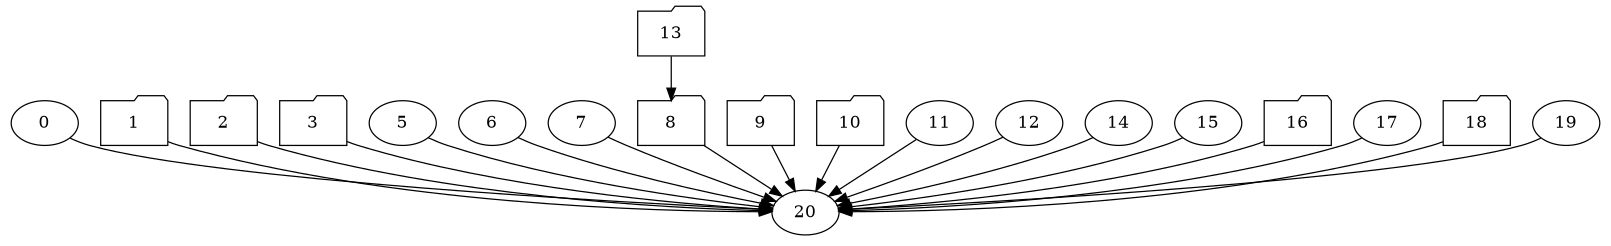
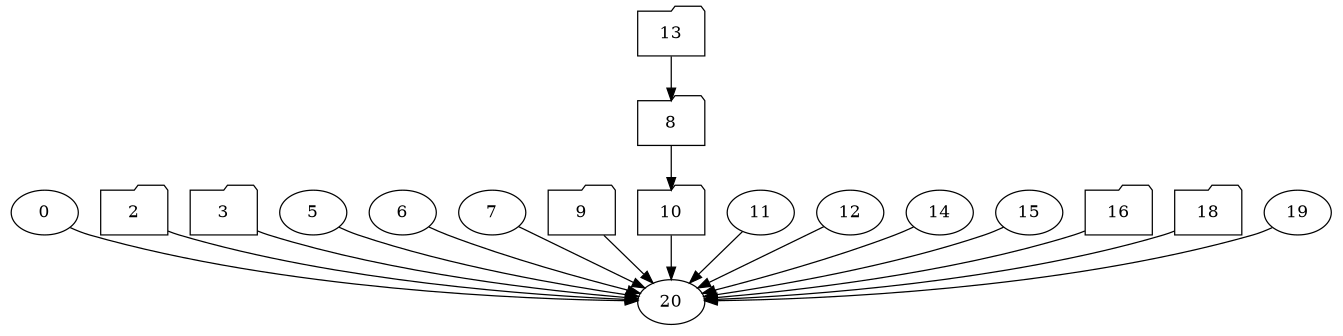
node "1": removed
node "17": removed
edge "8" -> "20": now "8" -> "10"
